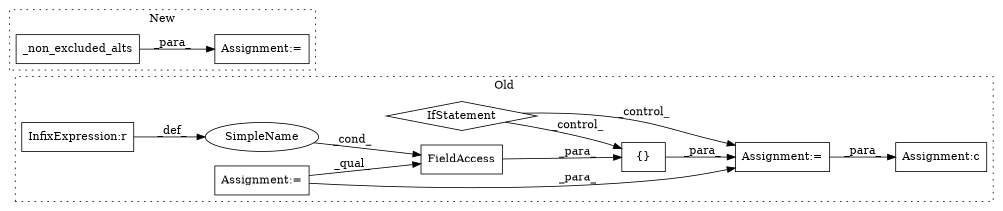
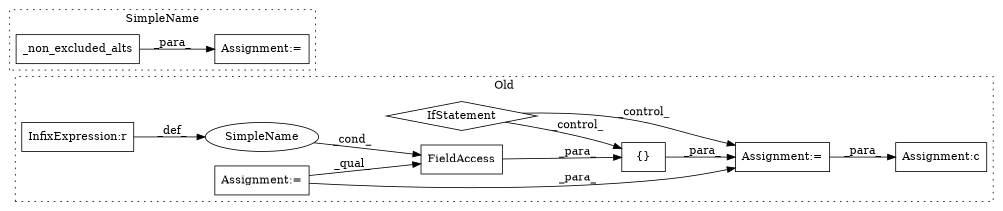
cluster "New": label "New" -> "SimpleName"
